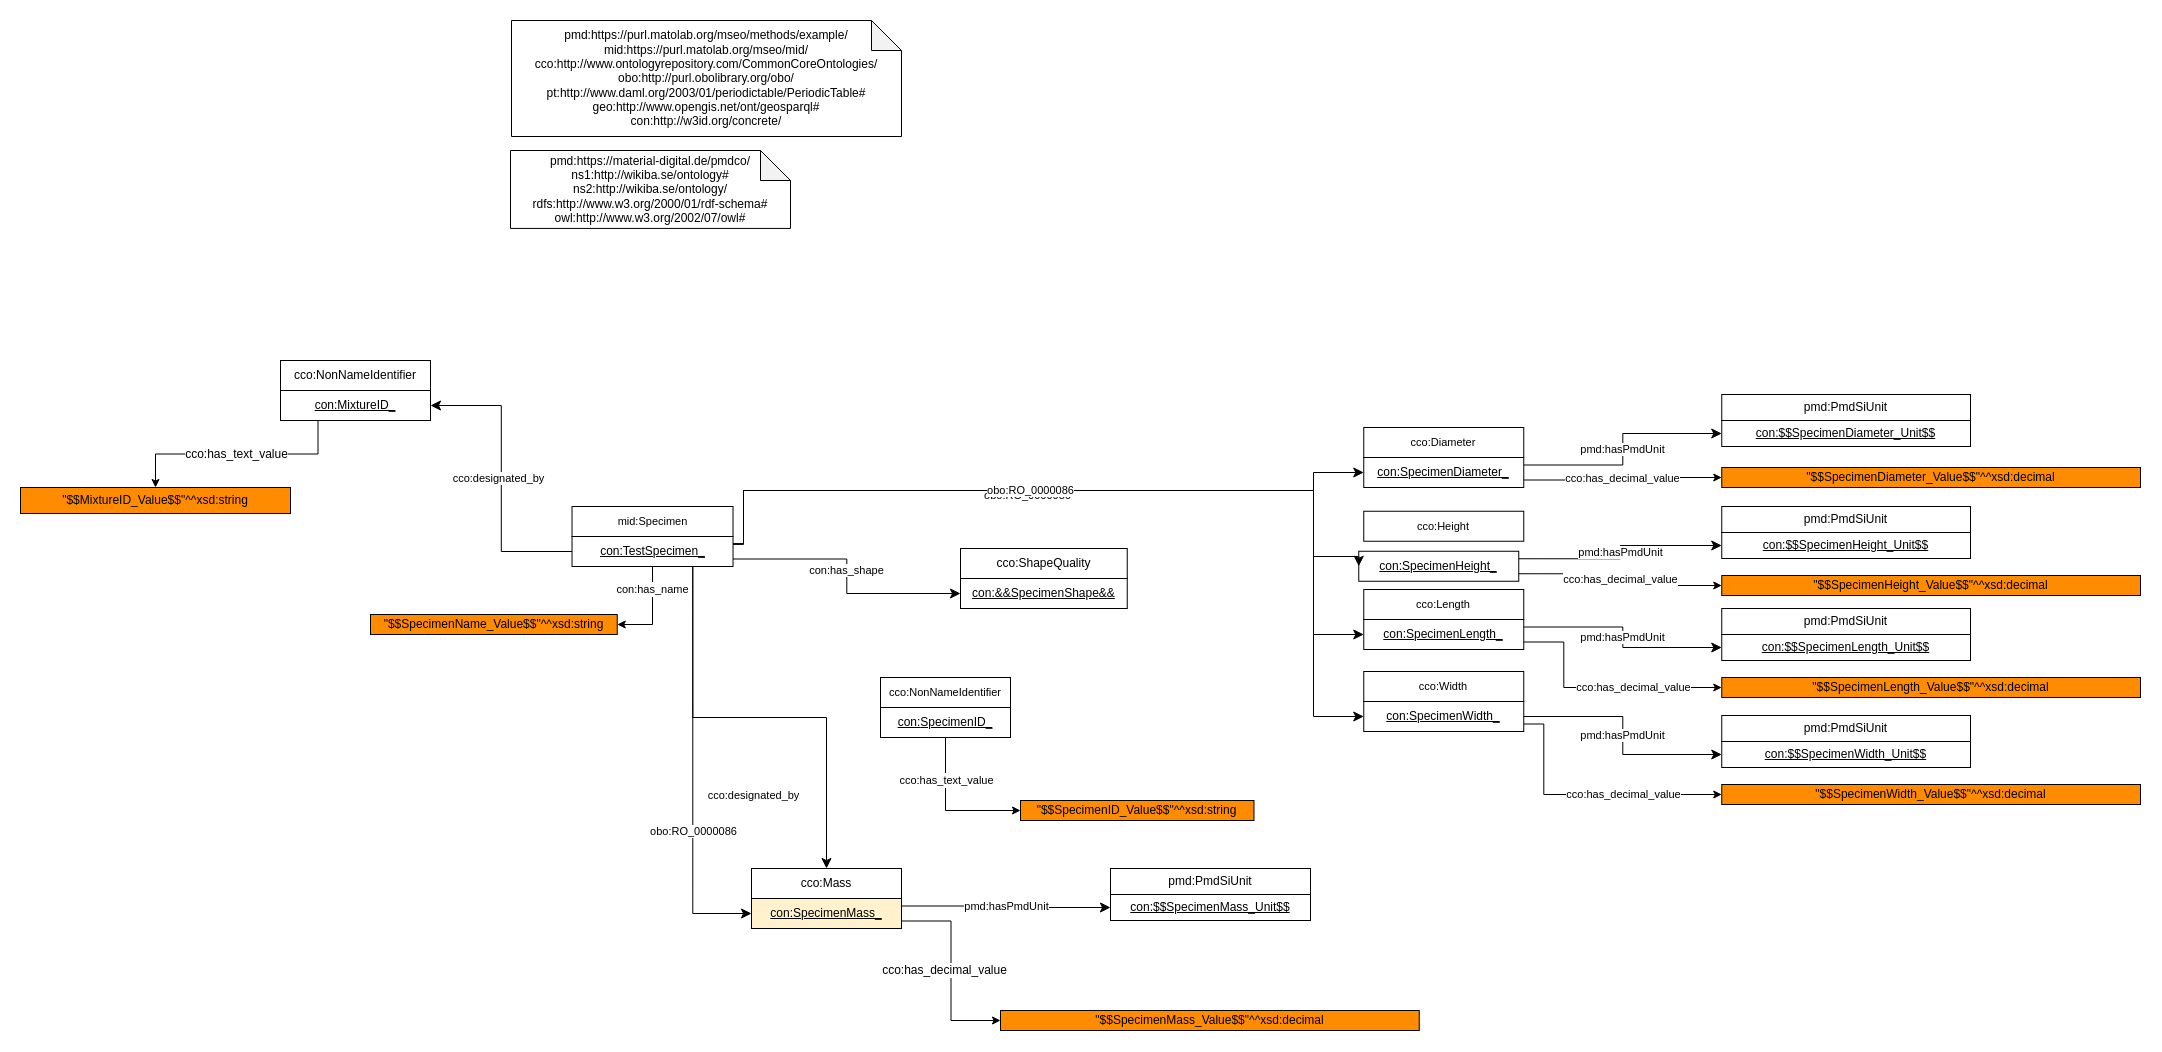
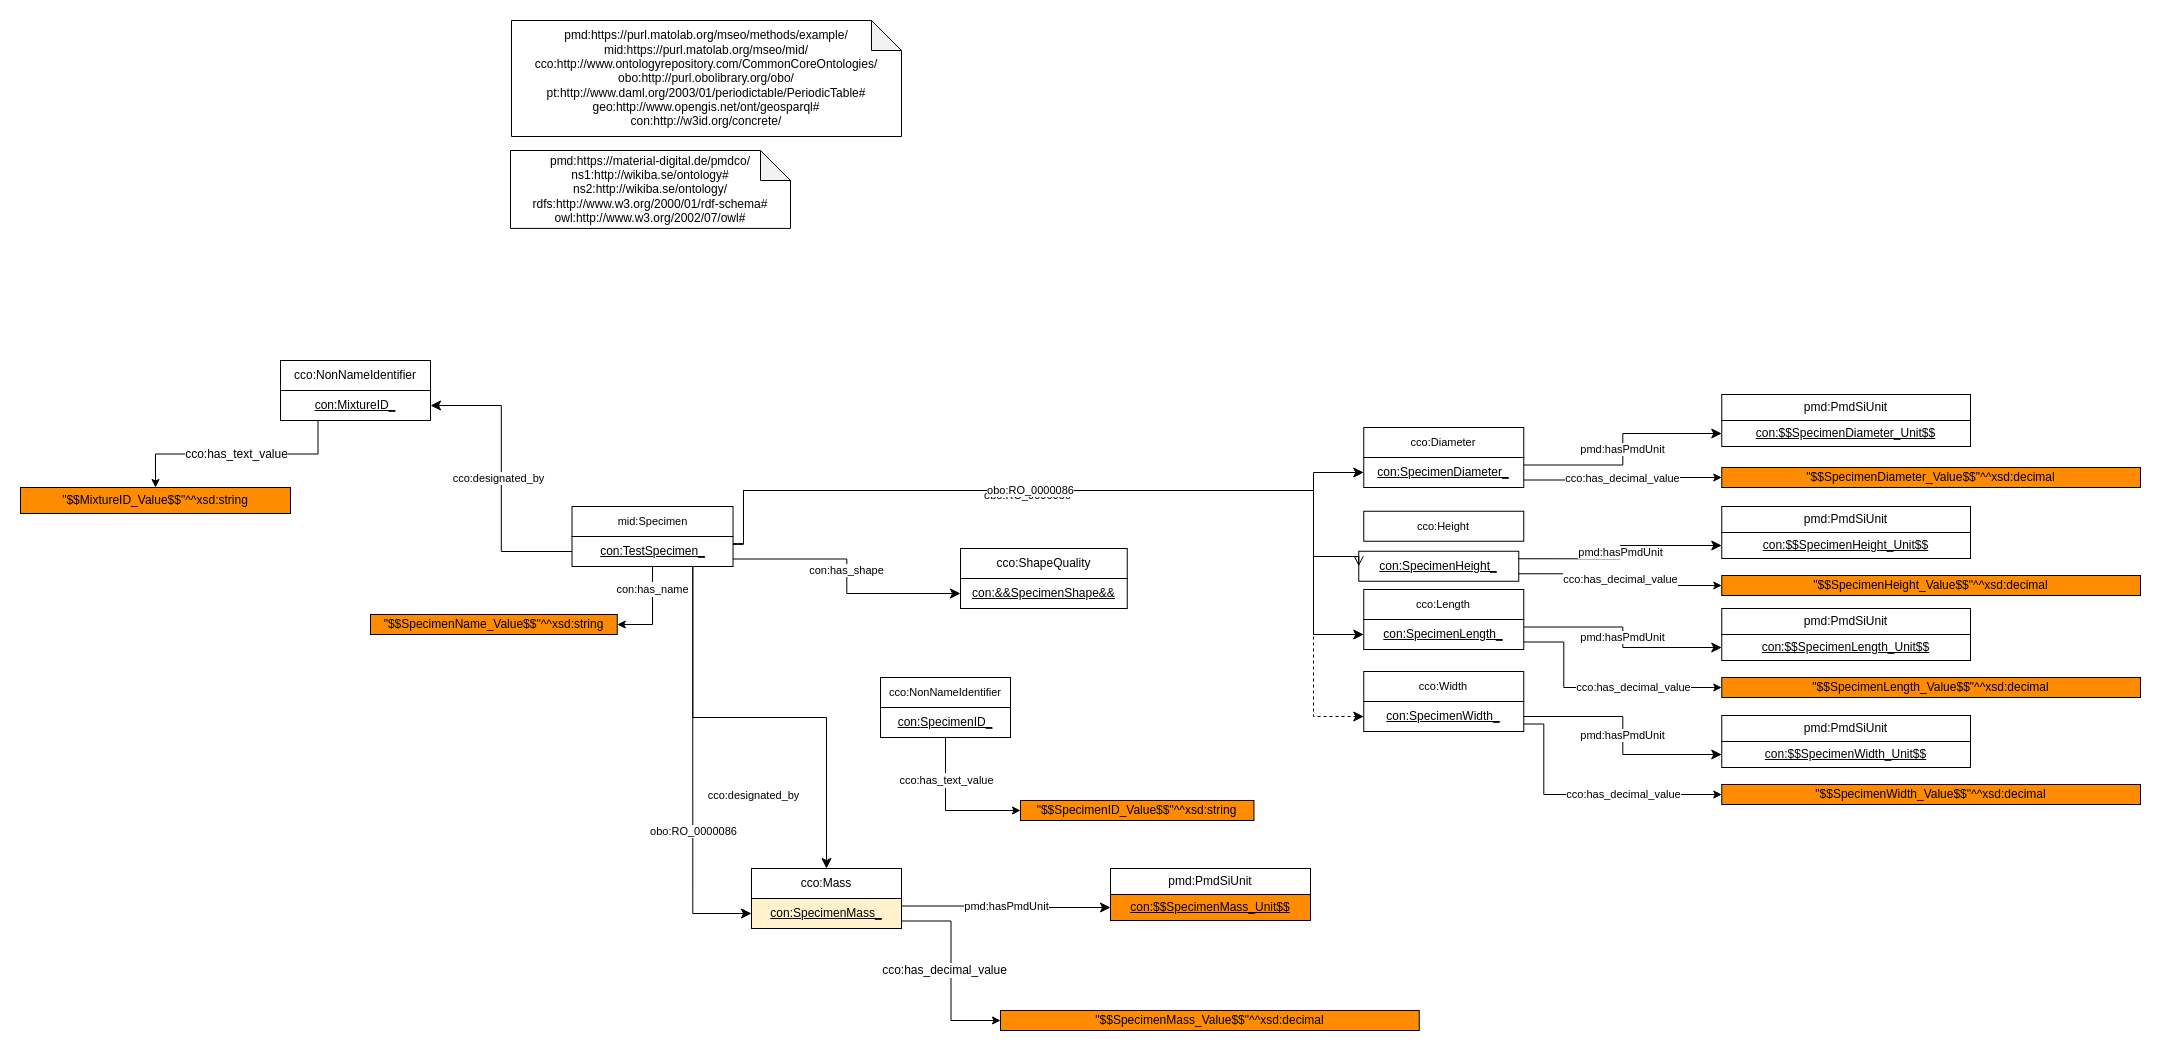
edge "con:TestSpecimen_" -> "con:SpecimenHeight_": arrowhead classic -> open
edge "con:TestSpecimen_" -> "con:SpecimenWidth_": style solid -> dashed
node "con:$$SpecimenMass_Unit$$": fillcolor #ffffff -> #ff8c00
